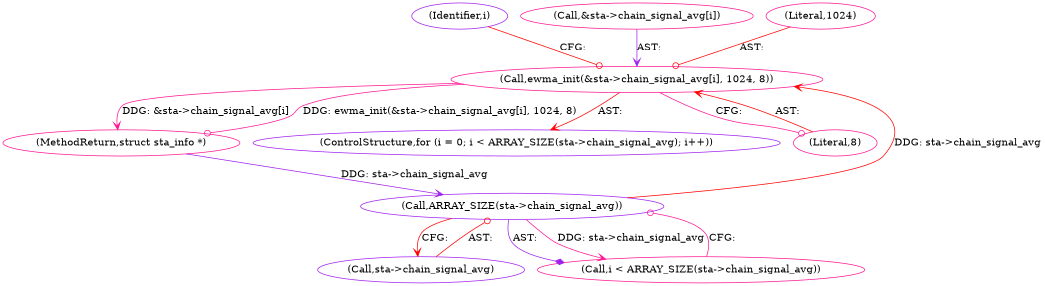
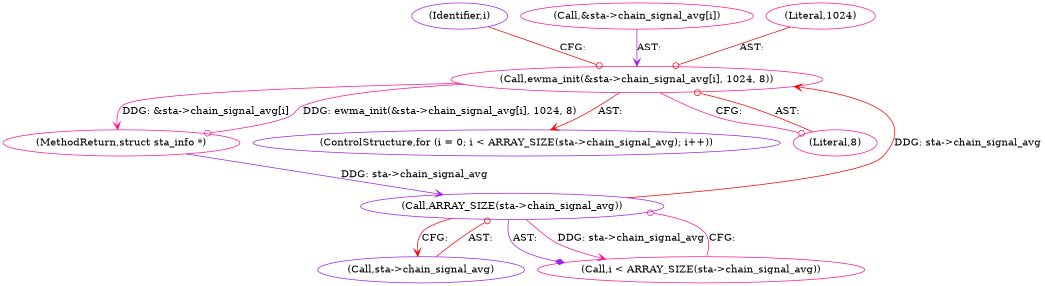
edge "(Literal,8)" -> "(Call,ewma_init(&sta->chain_signal_avg[i], 1024, 8))": arrowhead vee -> odot
